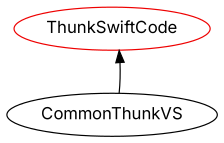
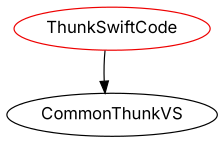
edge "CommonThunkVS" -> "ThunkSwiftCode": reversed
